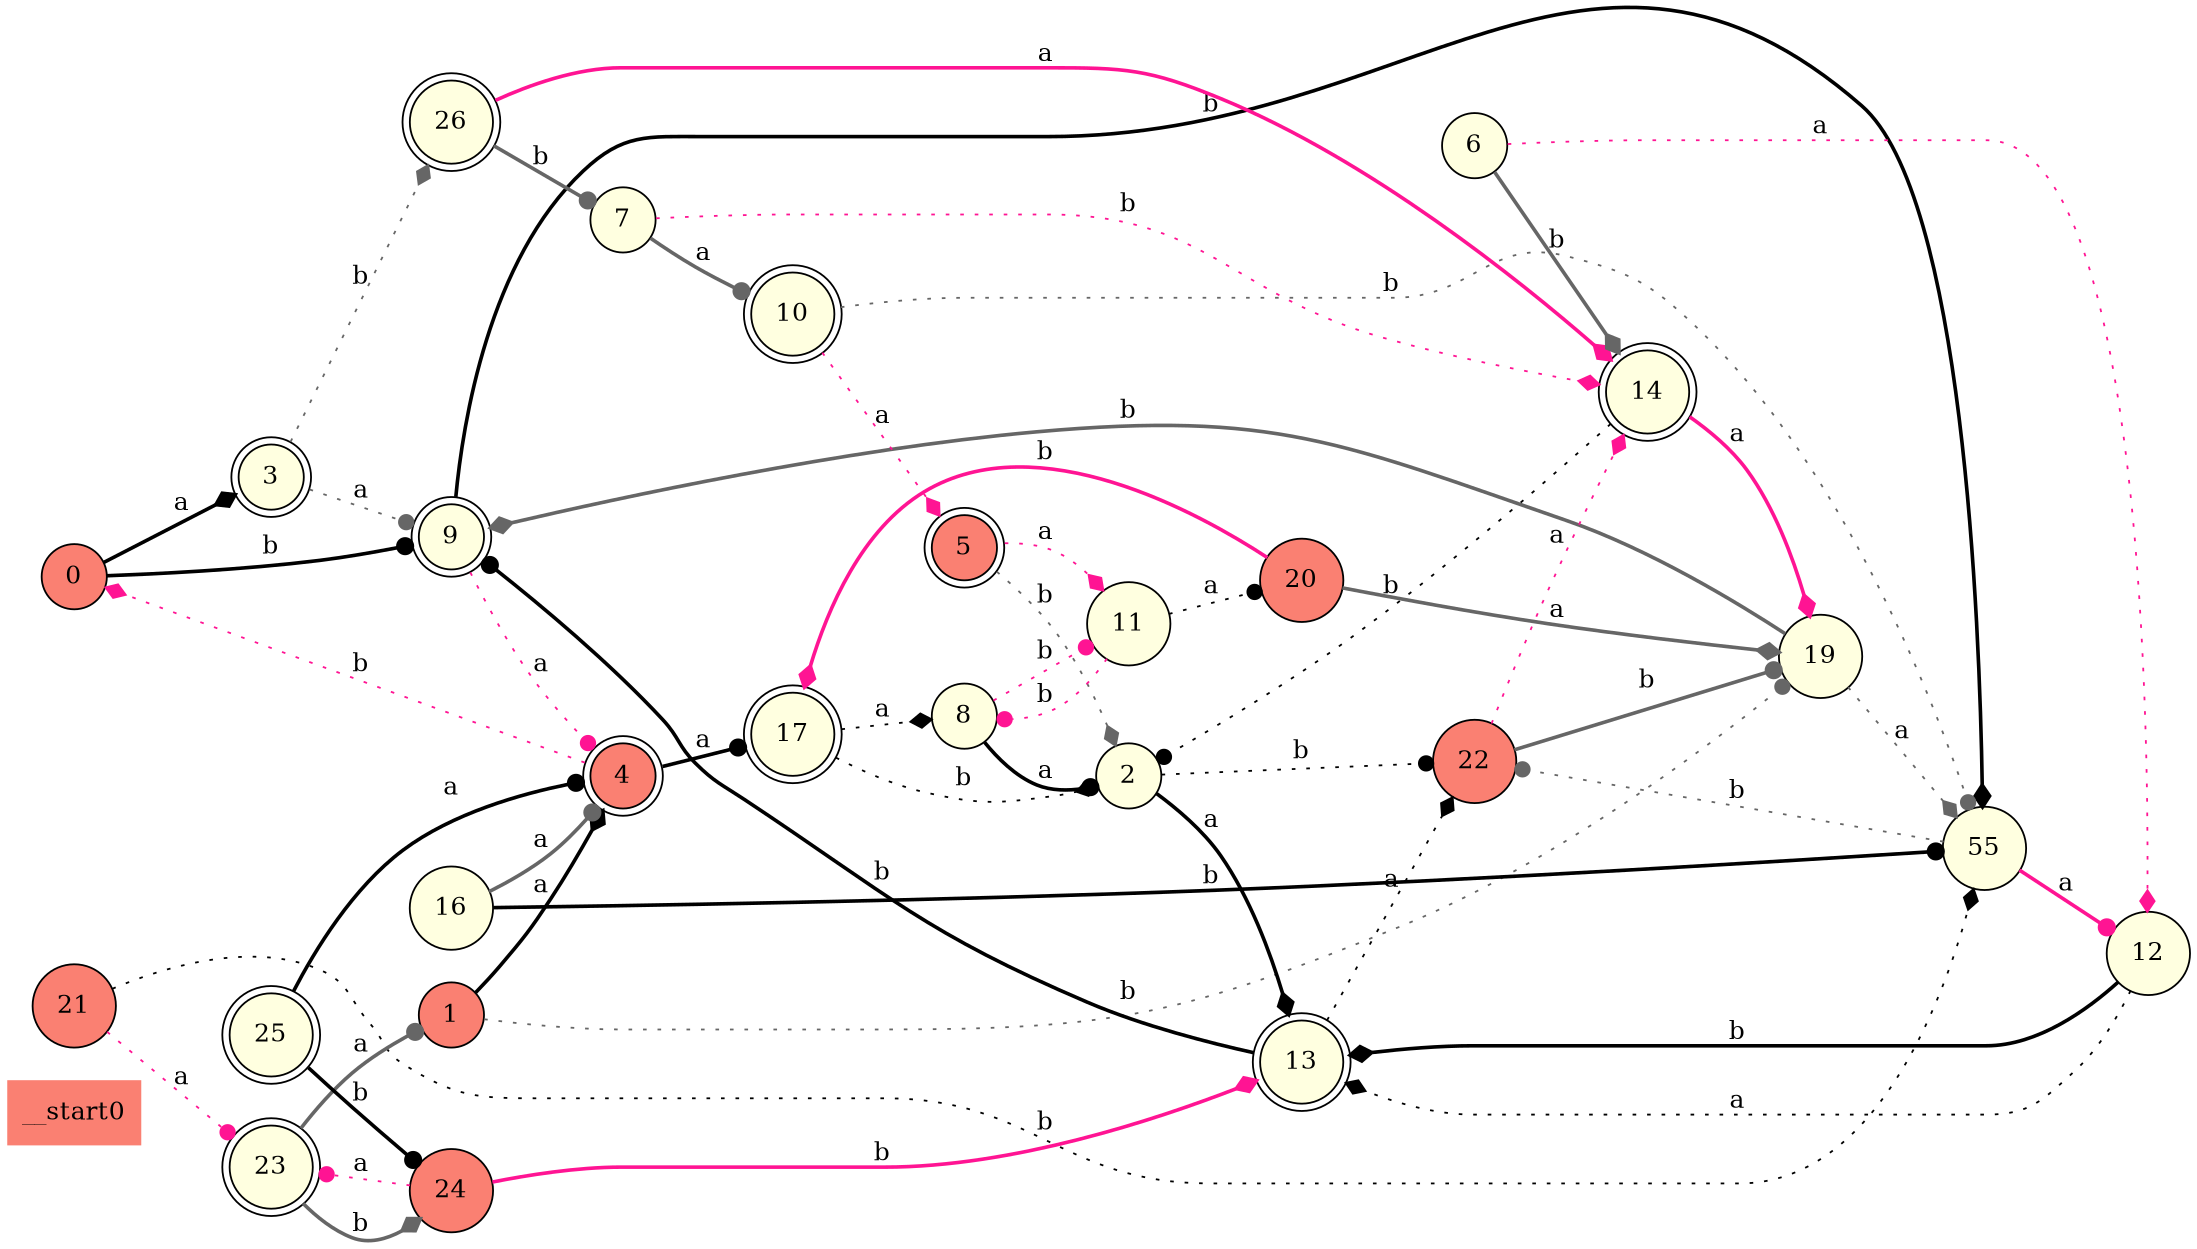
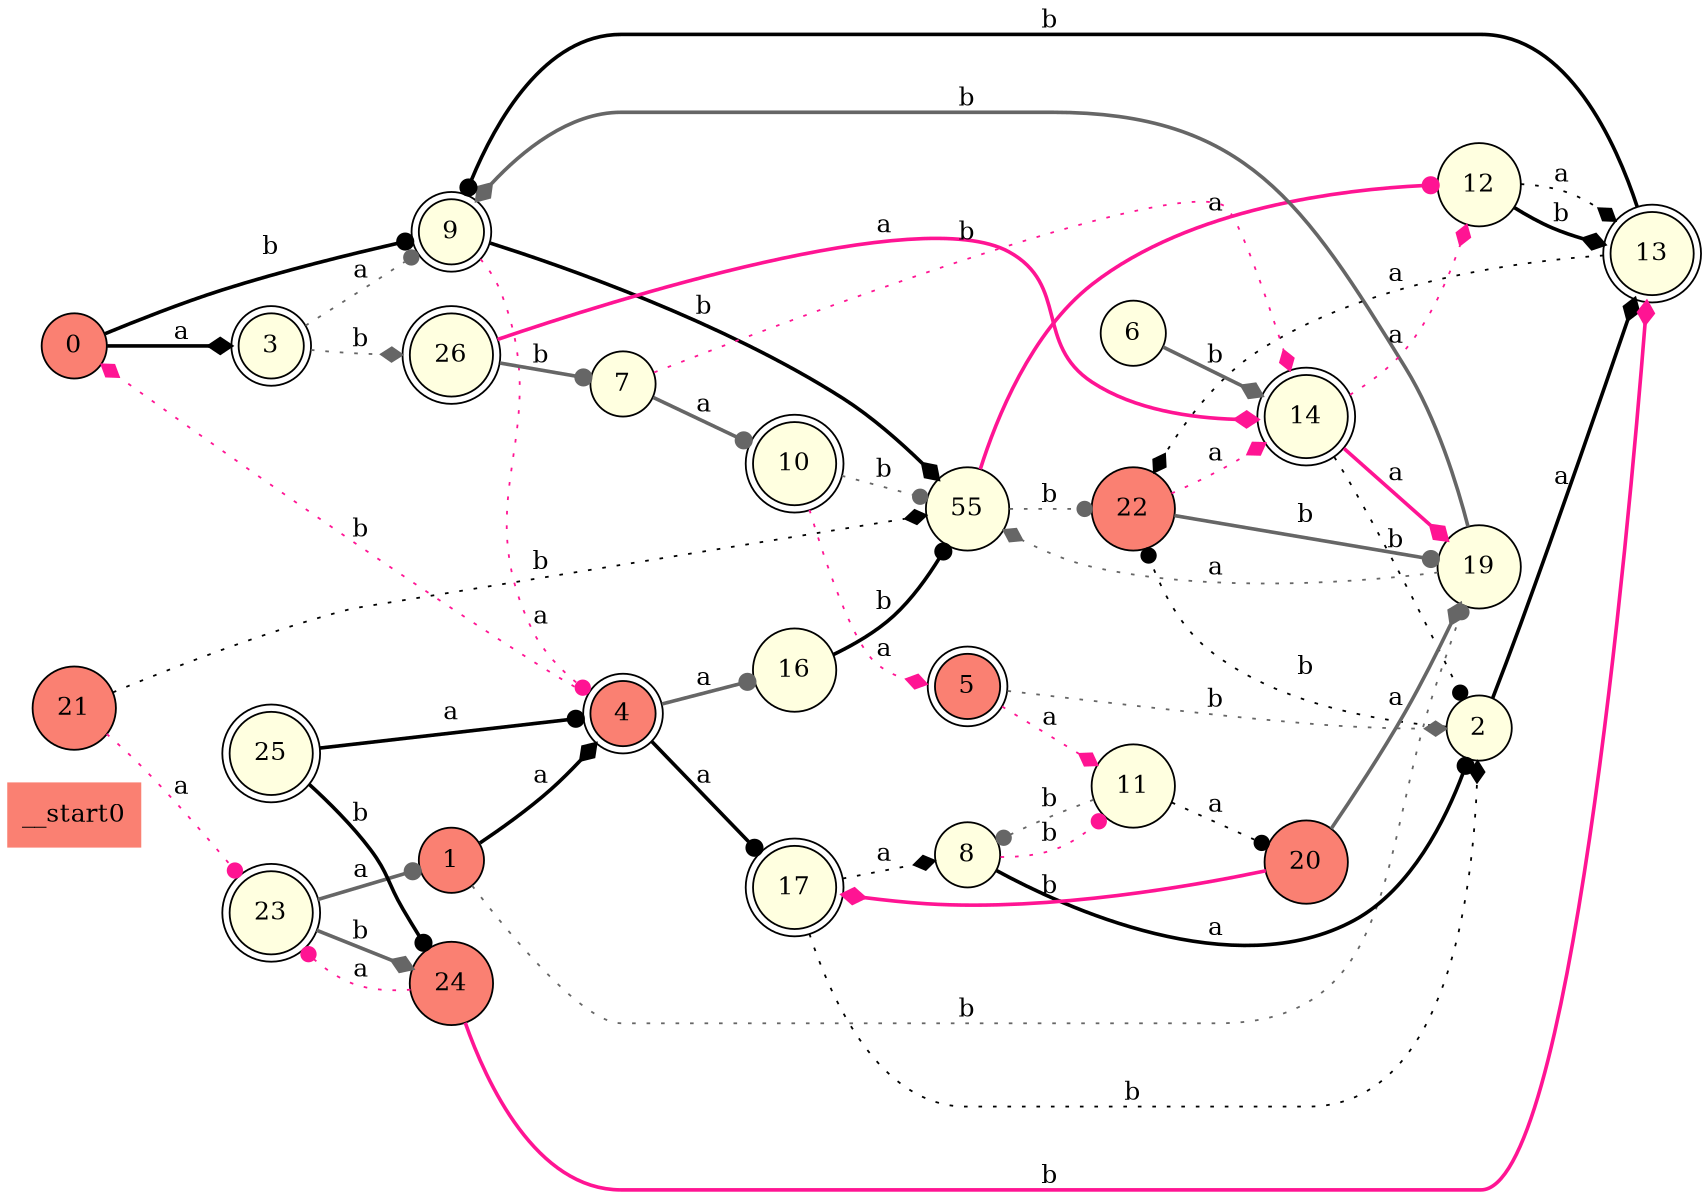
edge "6" -> "12": now "14" -> "12"
edge "11" -> "8": color deeppink -> gray40
edge "16" -> "4": reversed
